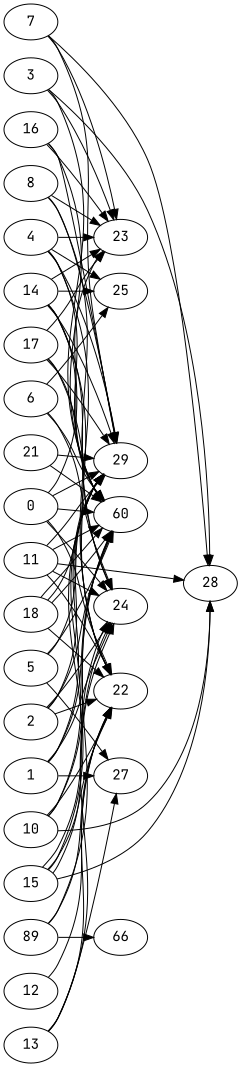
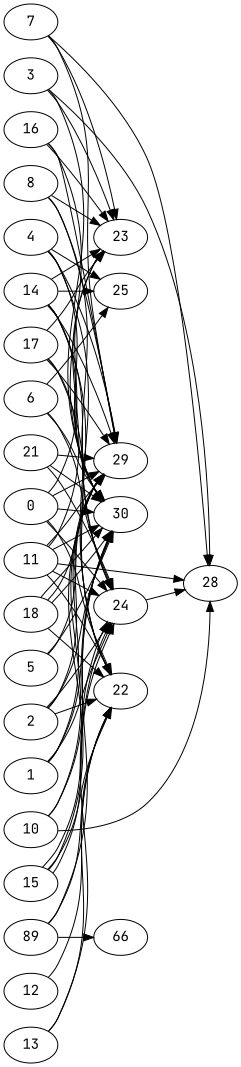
edge "4" -> "23": now "11" -> "23"
node "60": label "60" -> "30"
edge "21" -> "24": added
edge "10" -> "22": removed
node "27": removed
edge "15" -> "28": now "24" -> "28"
